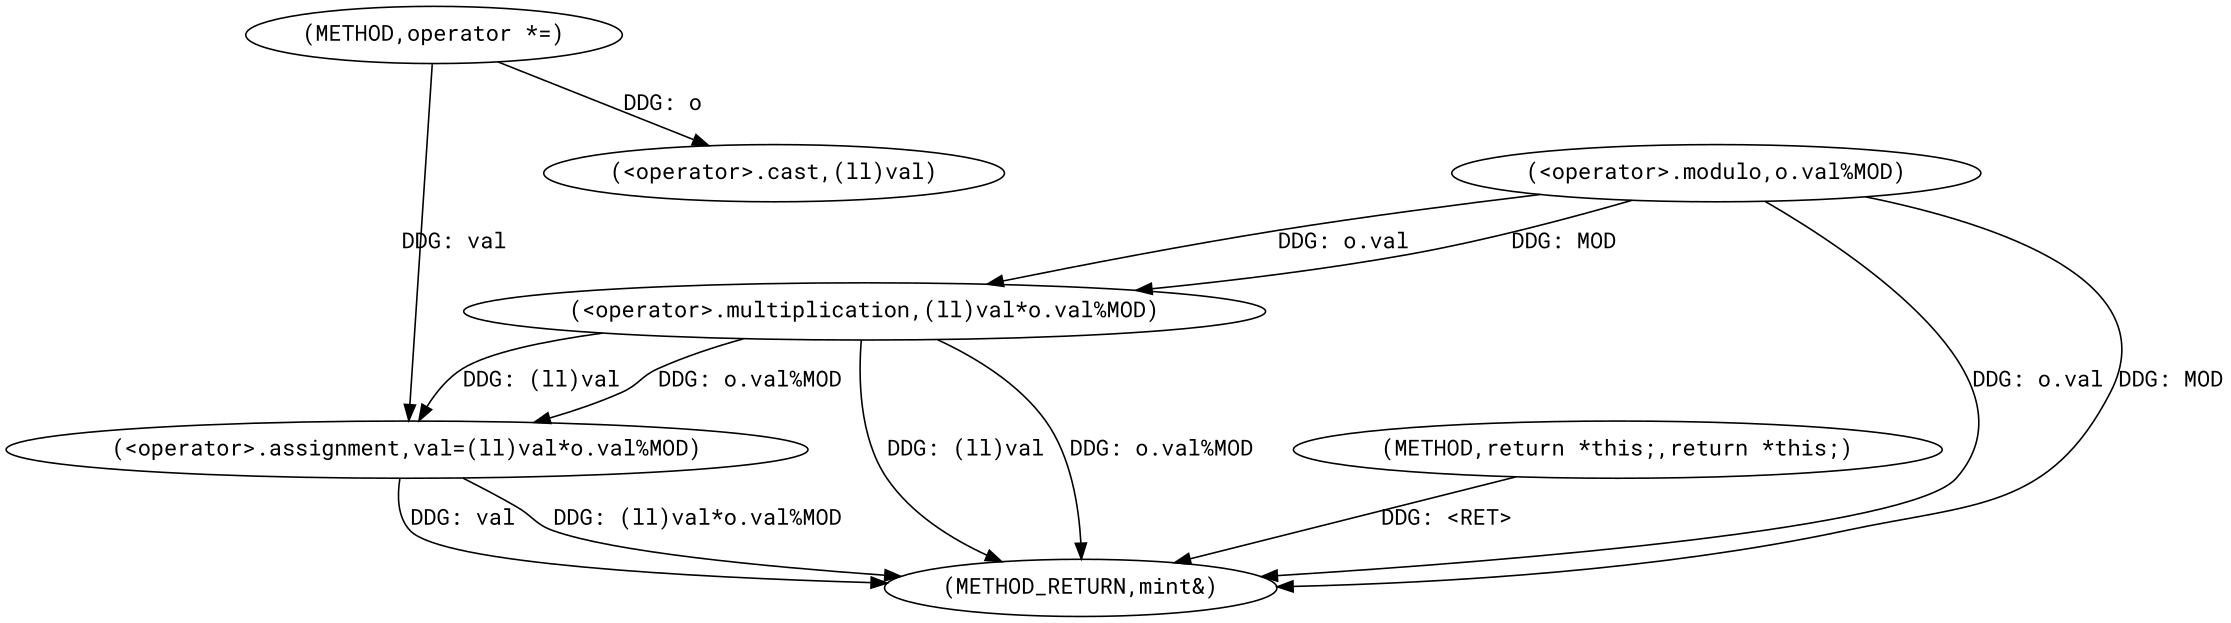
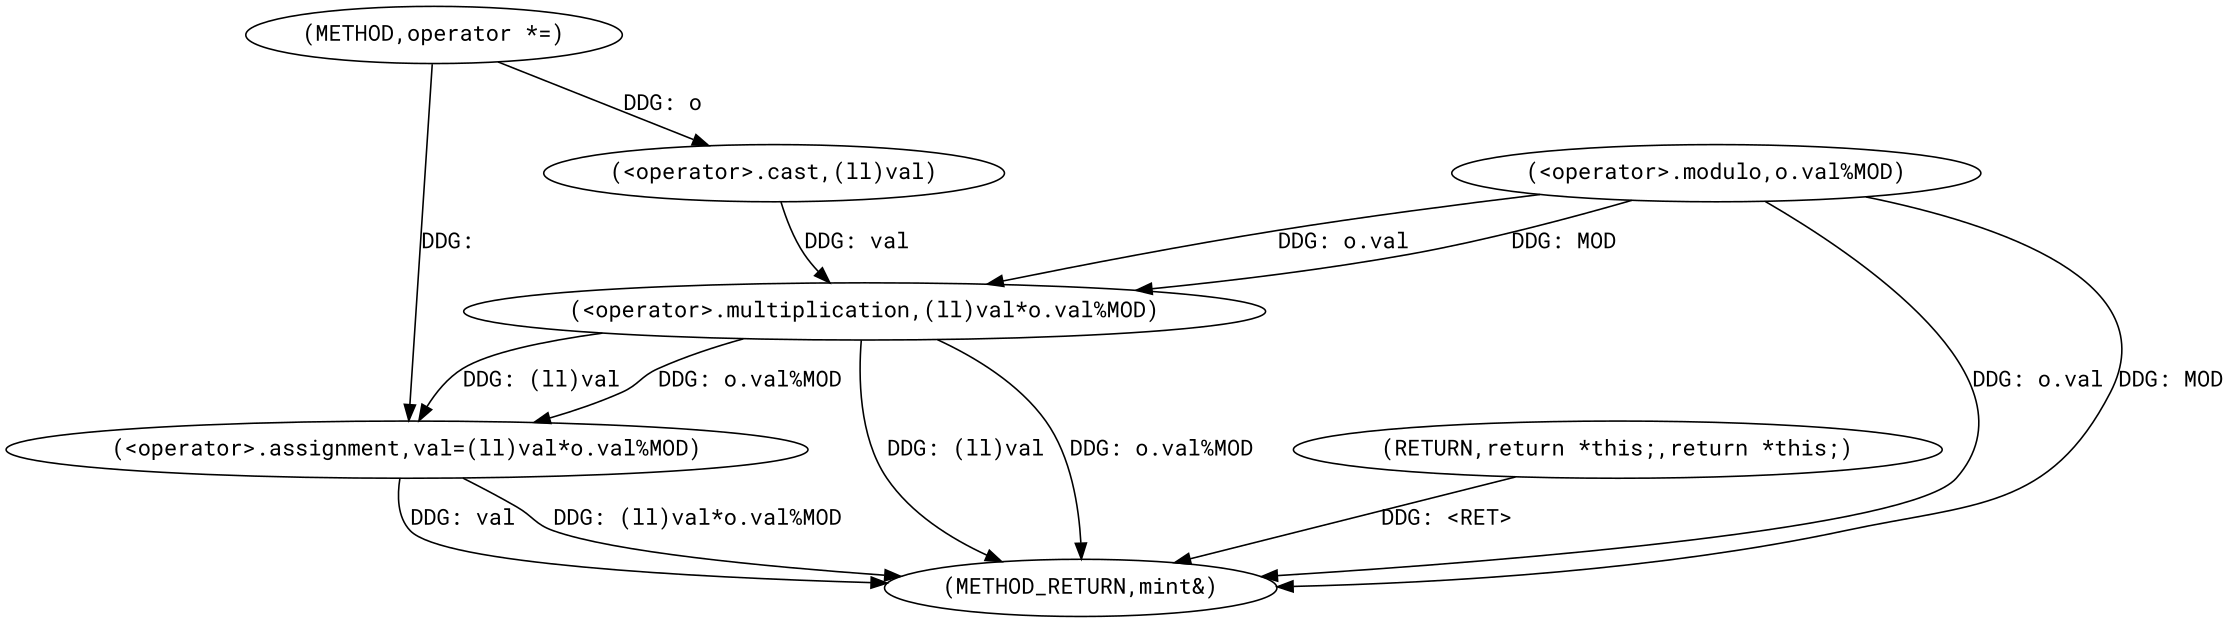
edge "(<operator>.cast,(ll)val)" -> "(<operator>.multiplication,(ll)val*o.val%MOD)": added, label "DDG: val"
edge "(METHOD,operator *=)" -> "(<operator>.assignment,val=(ll)val*o.val%MOD)": label "DDG: val" -> "DDG: "
node "(METHOD,return *this;,return *this;)": label "(METHOD,return *this;,return *this;)" -> "(RETURN,return *this;,return *this;)"
